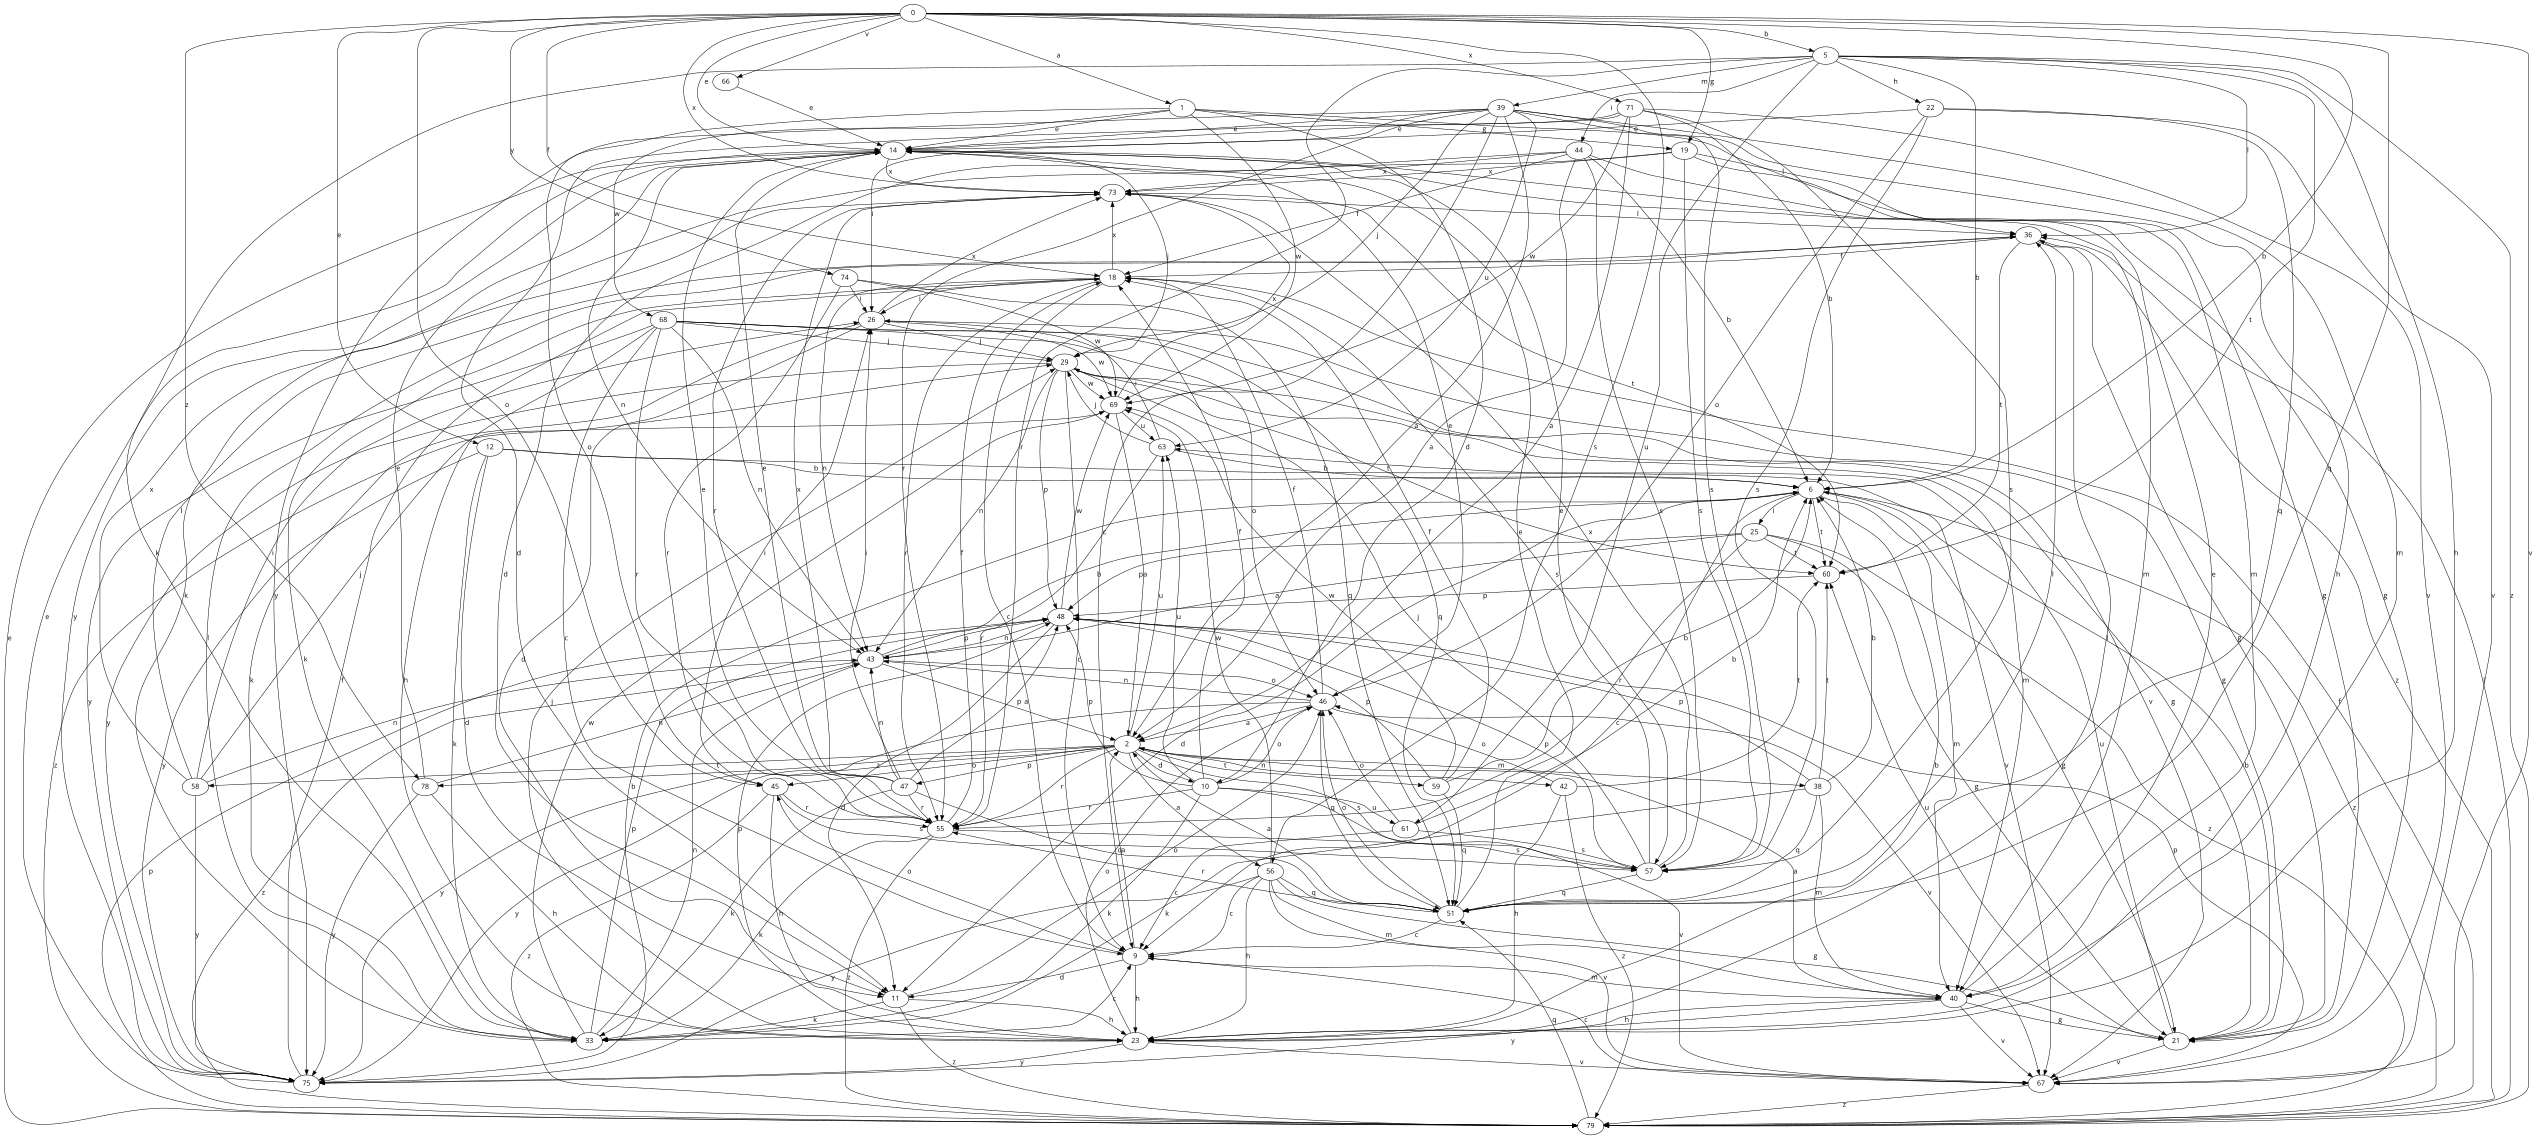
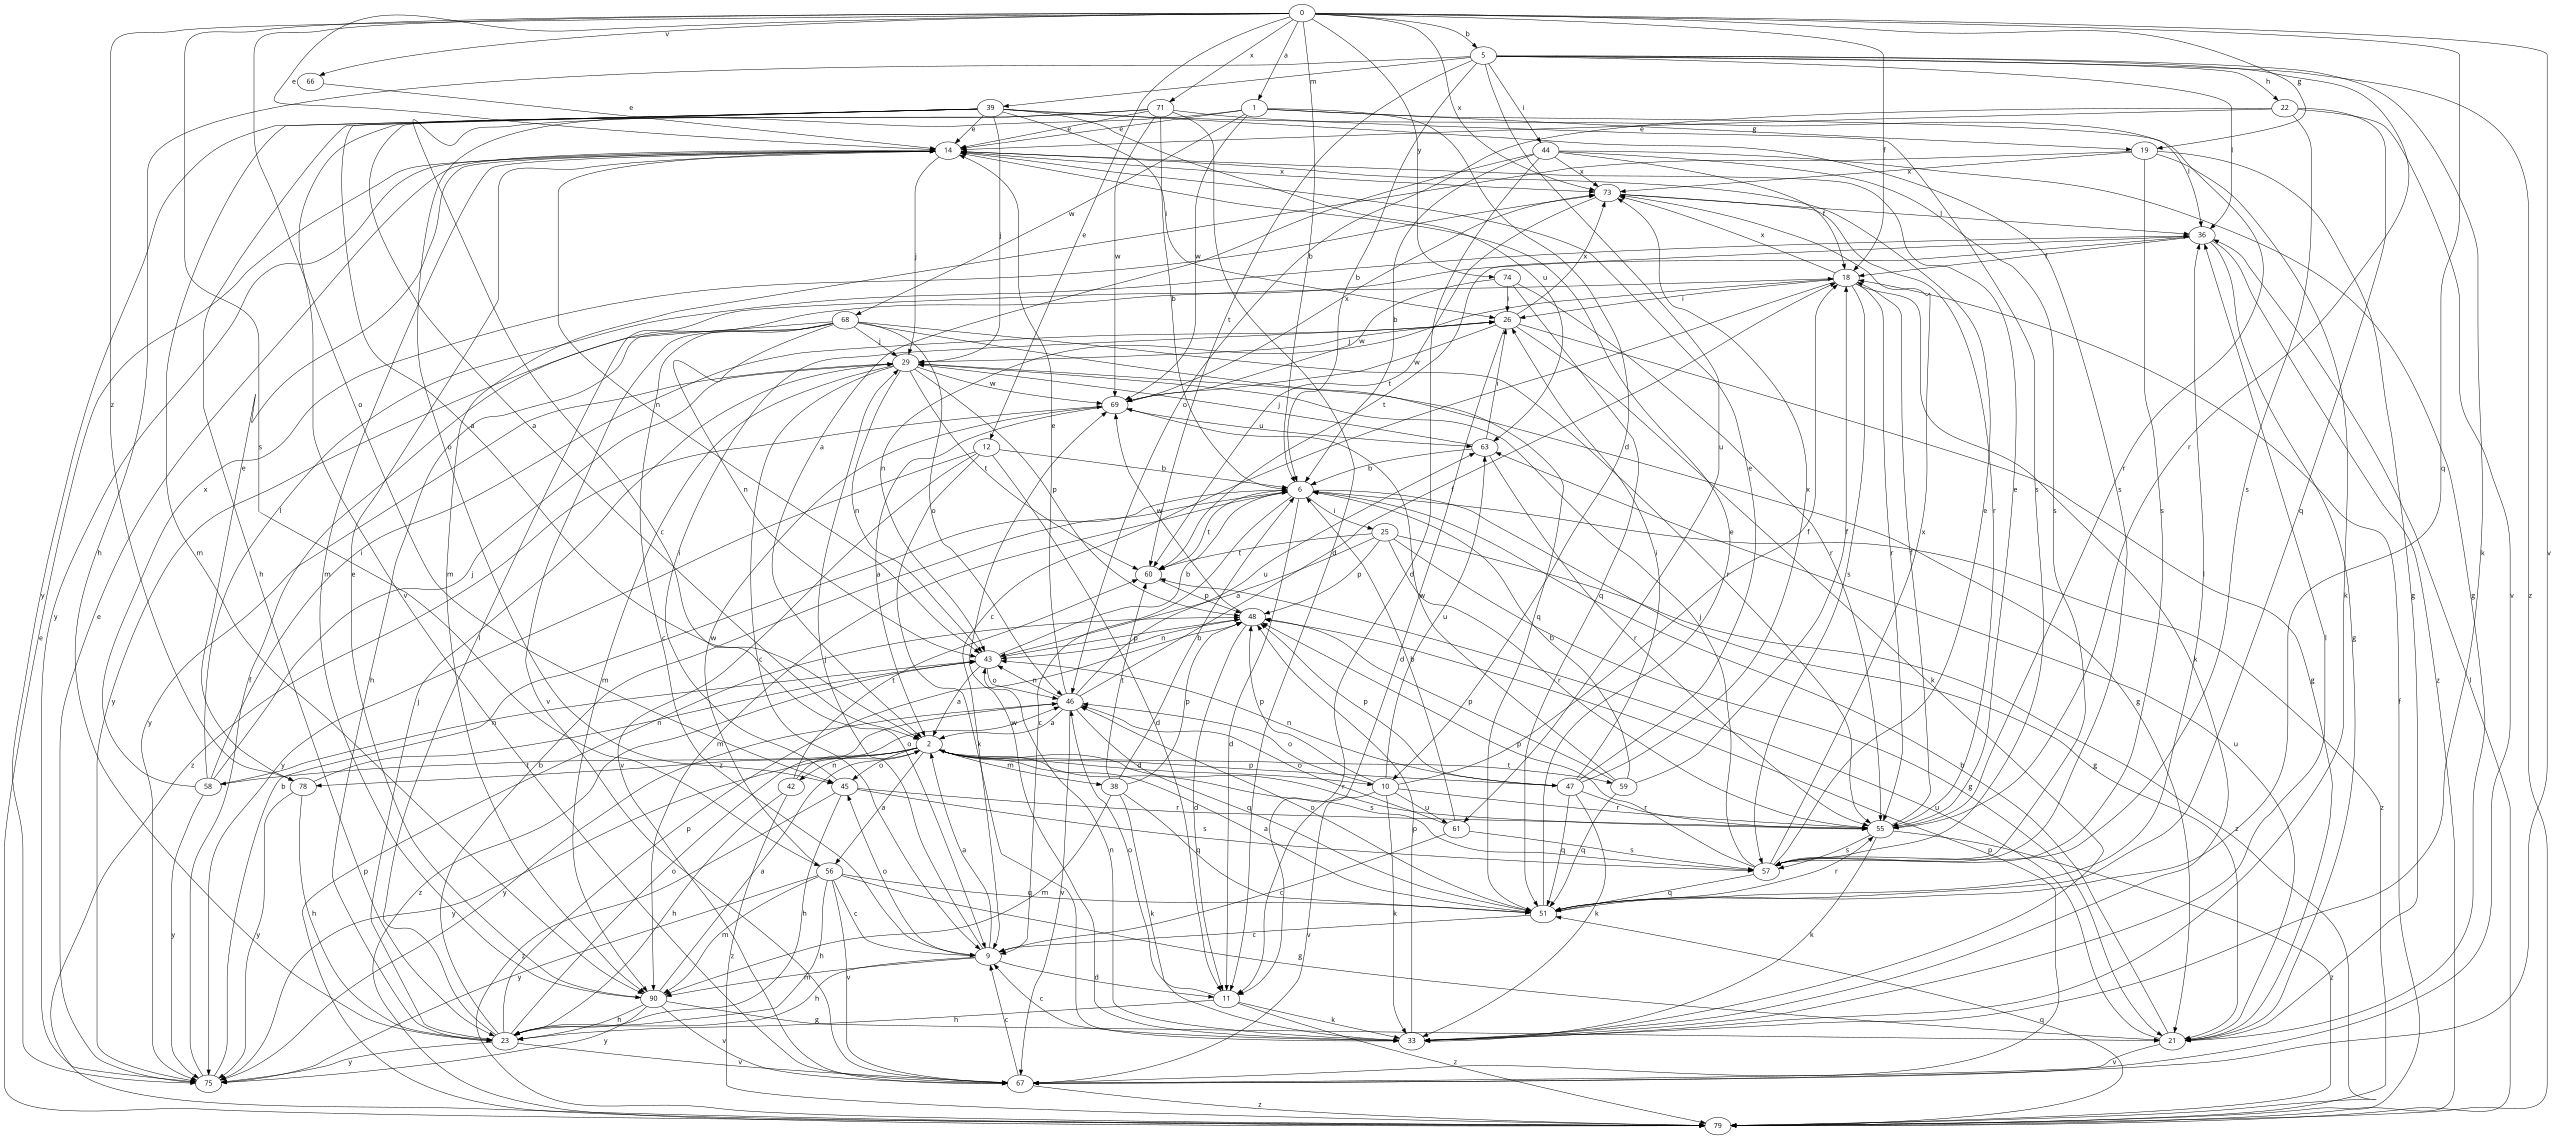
edge "2" -> "63": now "46" -> "63"
edge "9" -> "29": added, label "j"
node "40": label "40" -> "90"
